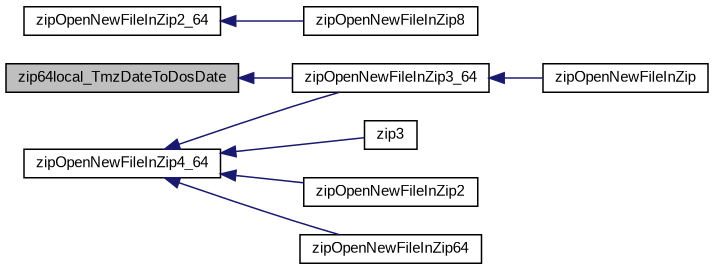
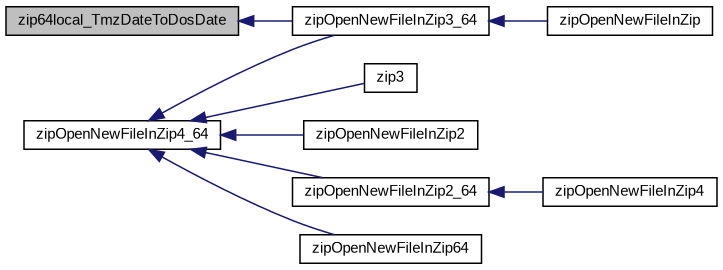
node "zipOpenNewFileInZip8": label "zipOpenNewFileInZip8" -> "zipOpenNewFileInZip4"
edge "zipOpenNewFileInZip2_64" -> "zipOpenNewFileInZip4_64": added
